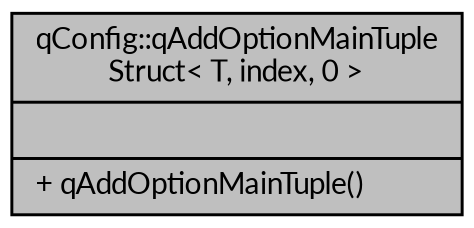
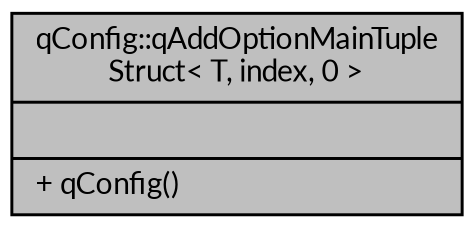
node "qConfig::qAddOptionMainTuple": text "+ qAddOptionMainTuple()" -> "+ qConfig()"
